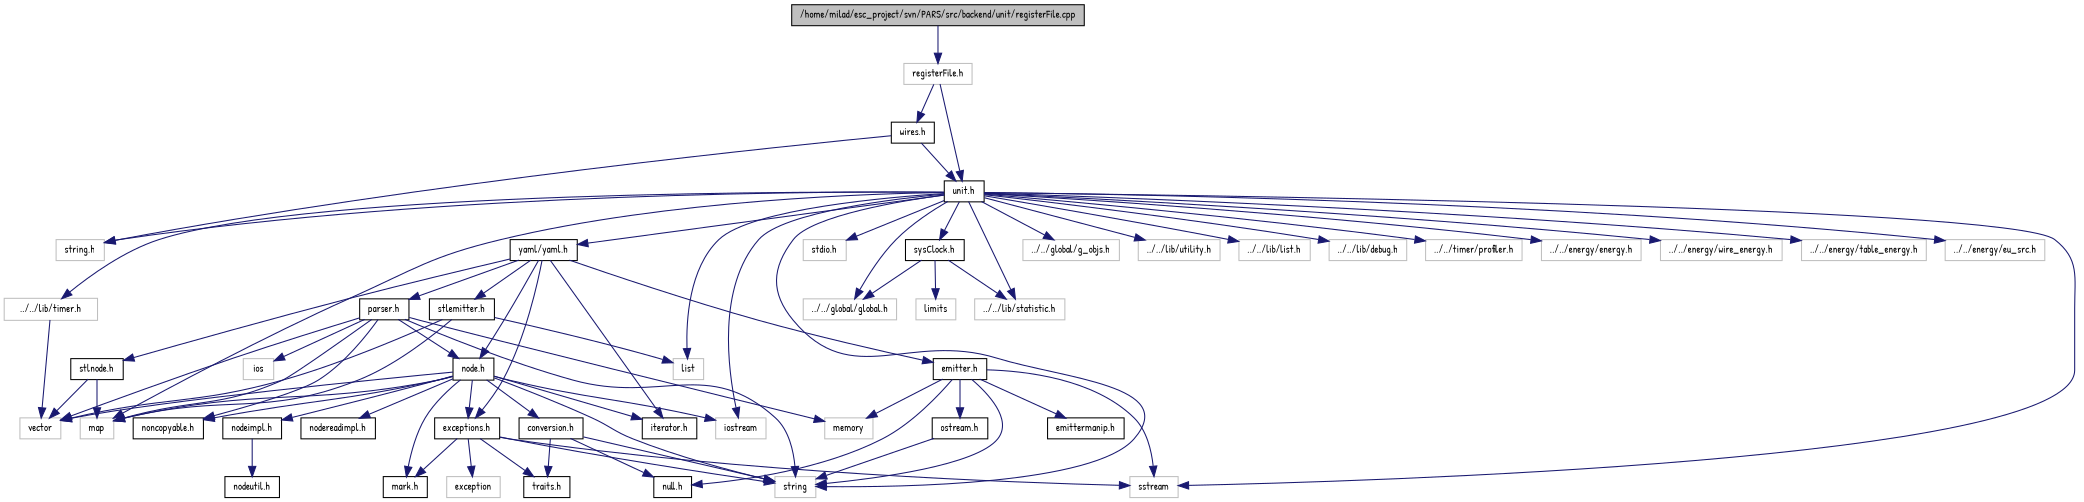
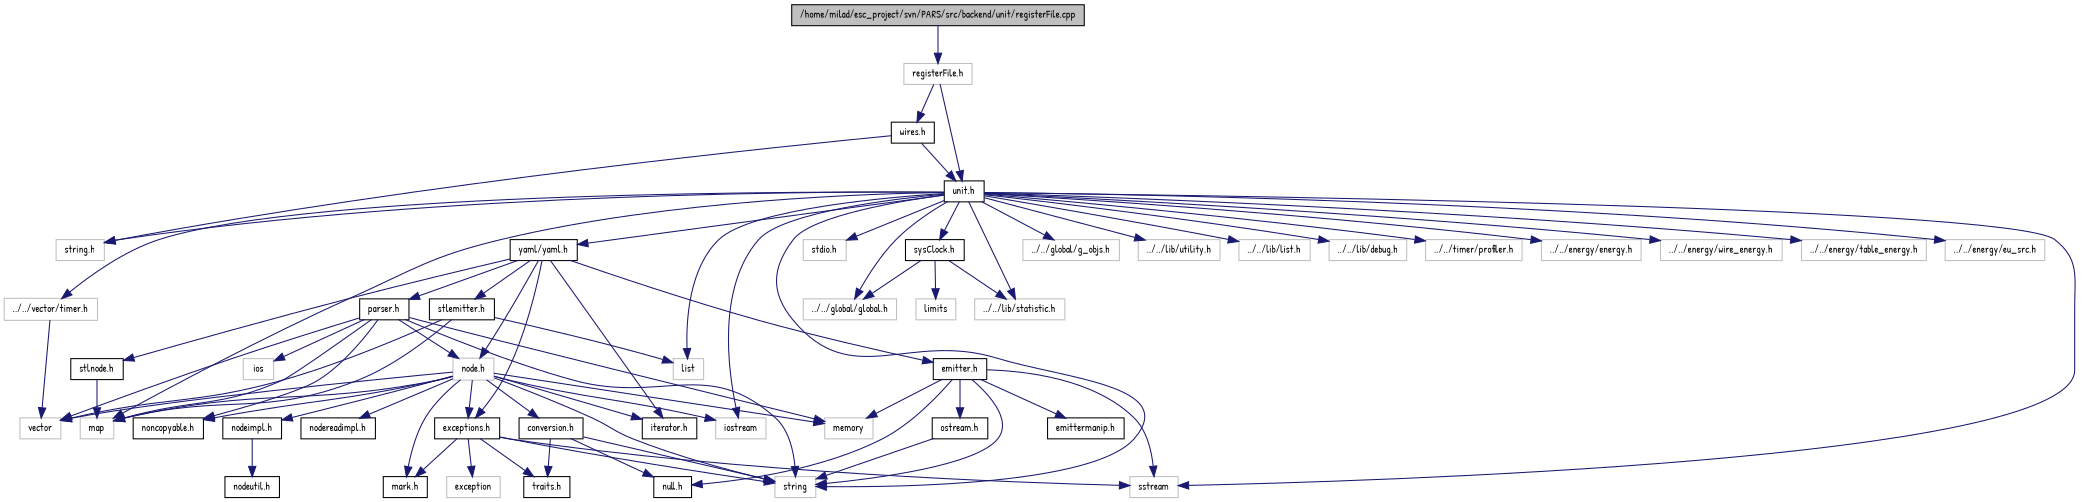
node "../../lib/timer.h": label "../../lib/timer.h" -> "../../vector/timer.h"
node "node.h": color black -> grey75
edge "stlnode.h" -> "vector": removed
edge "node.h" -> "memory": added
